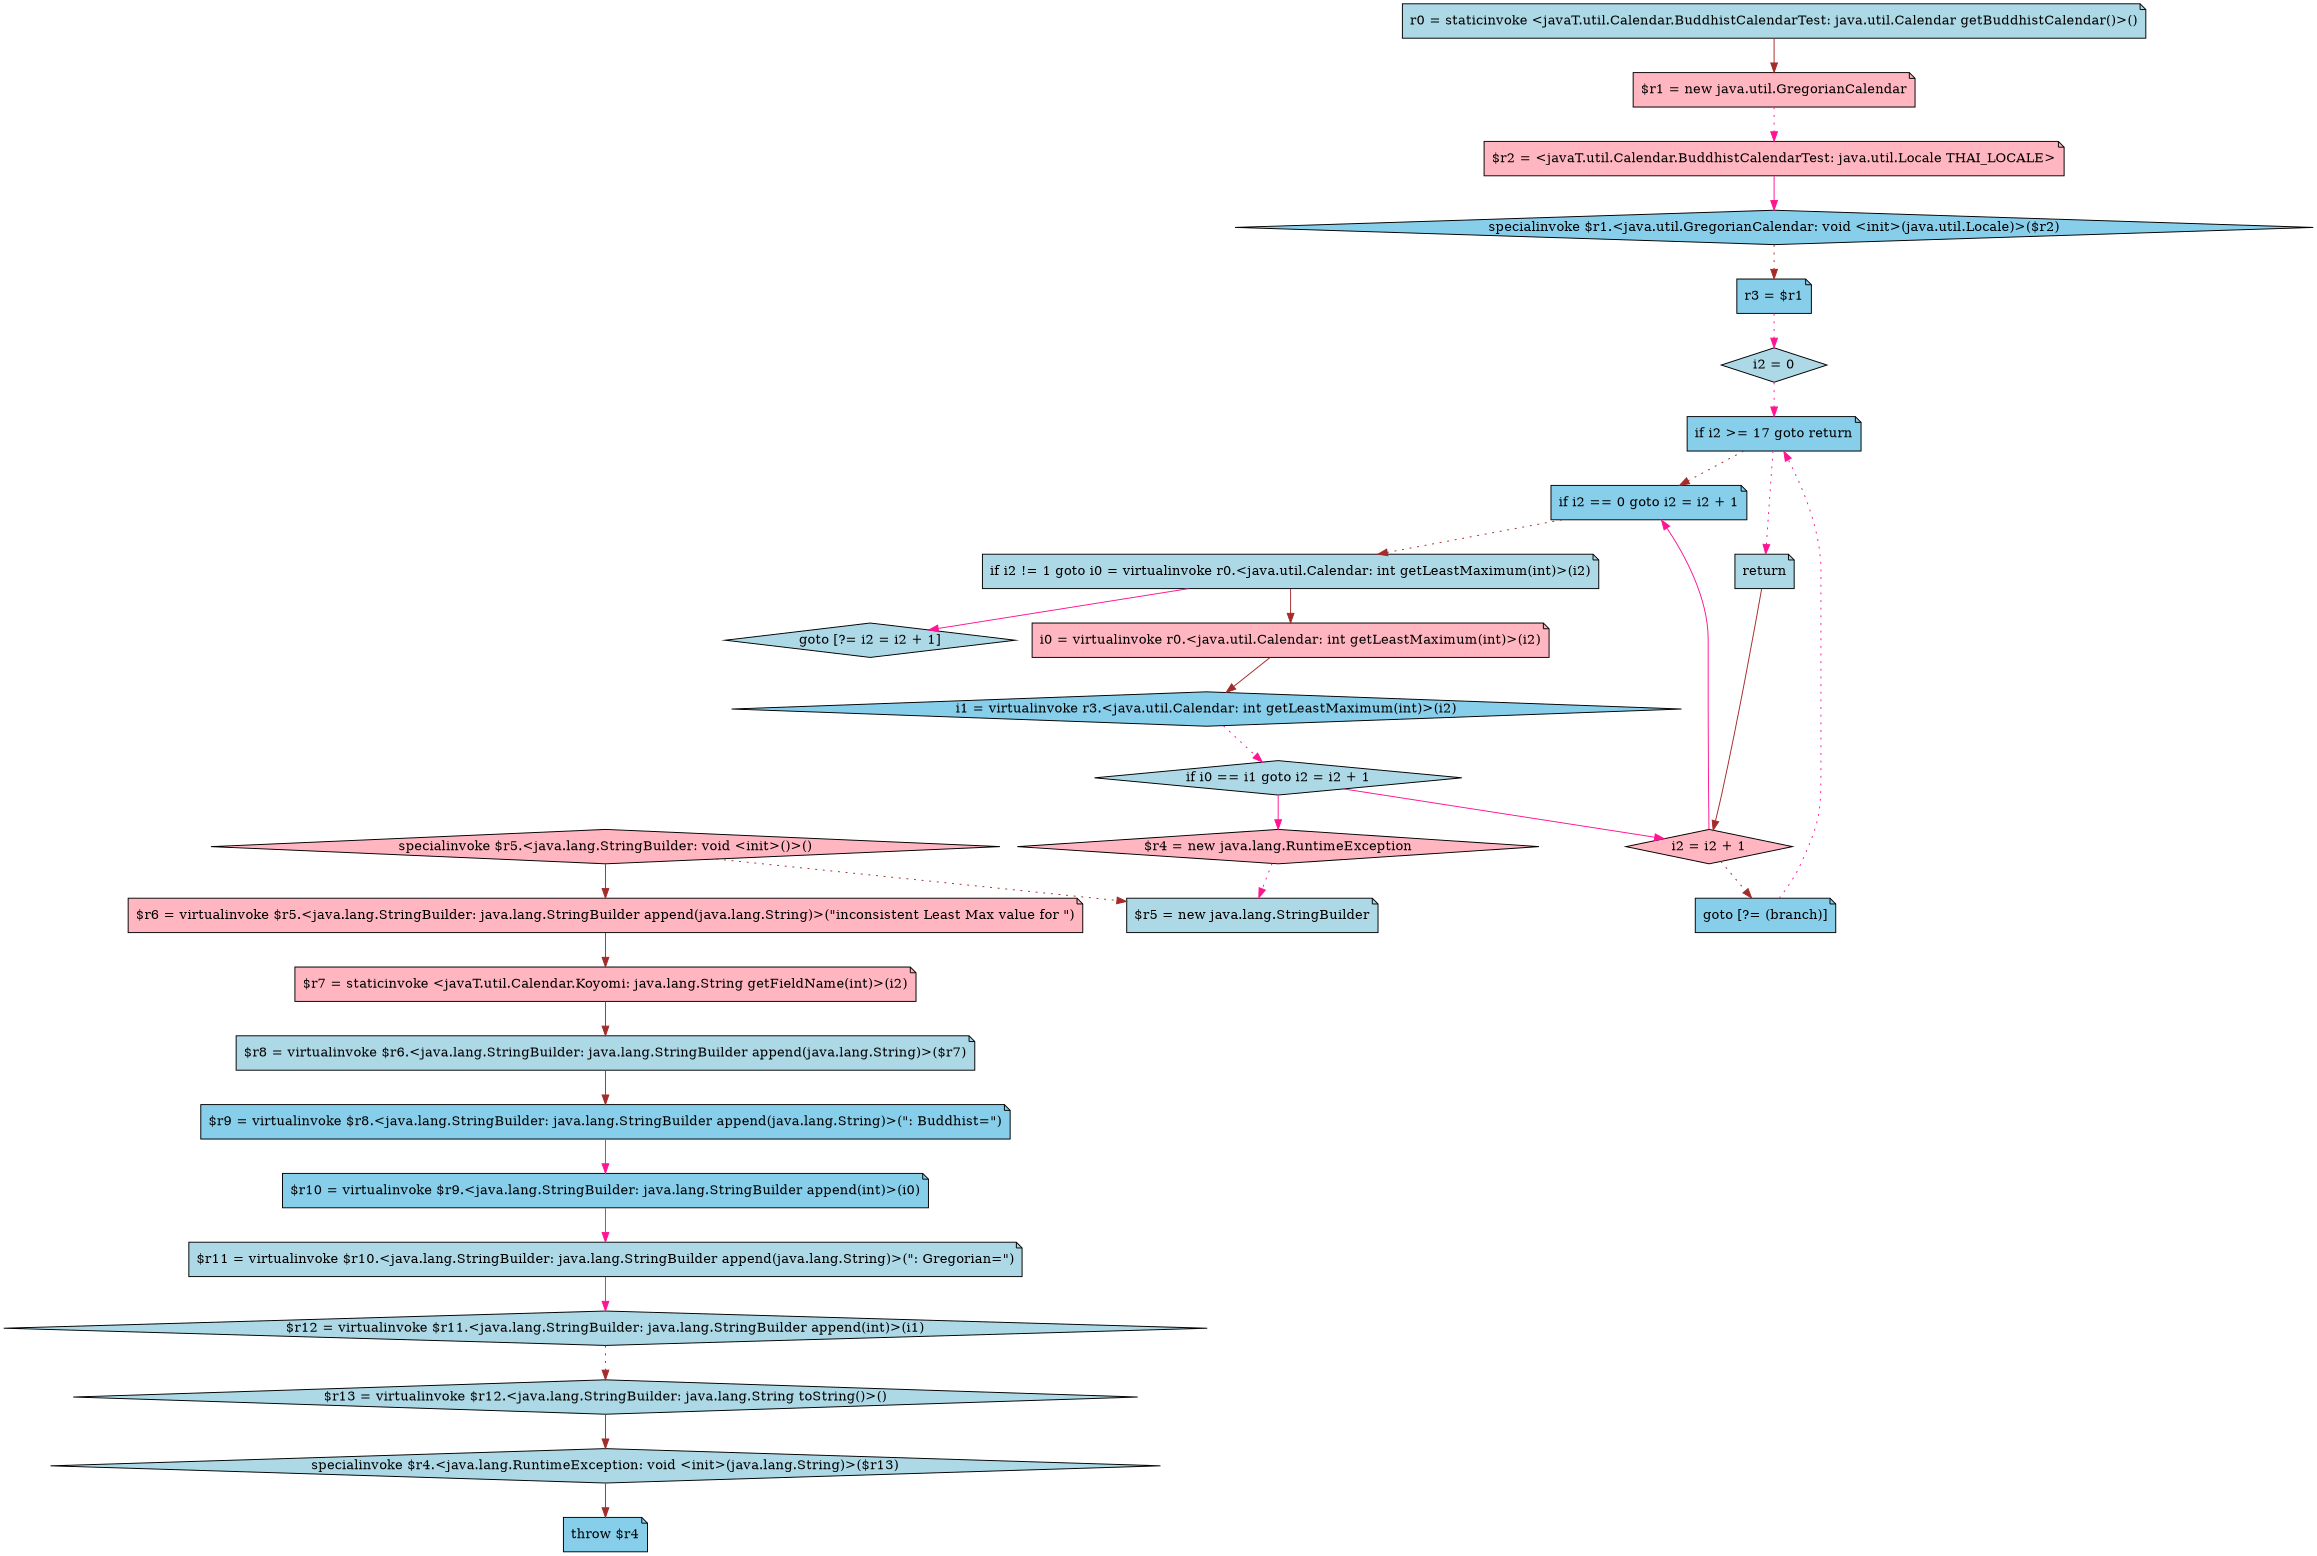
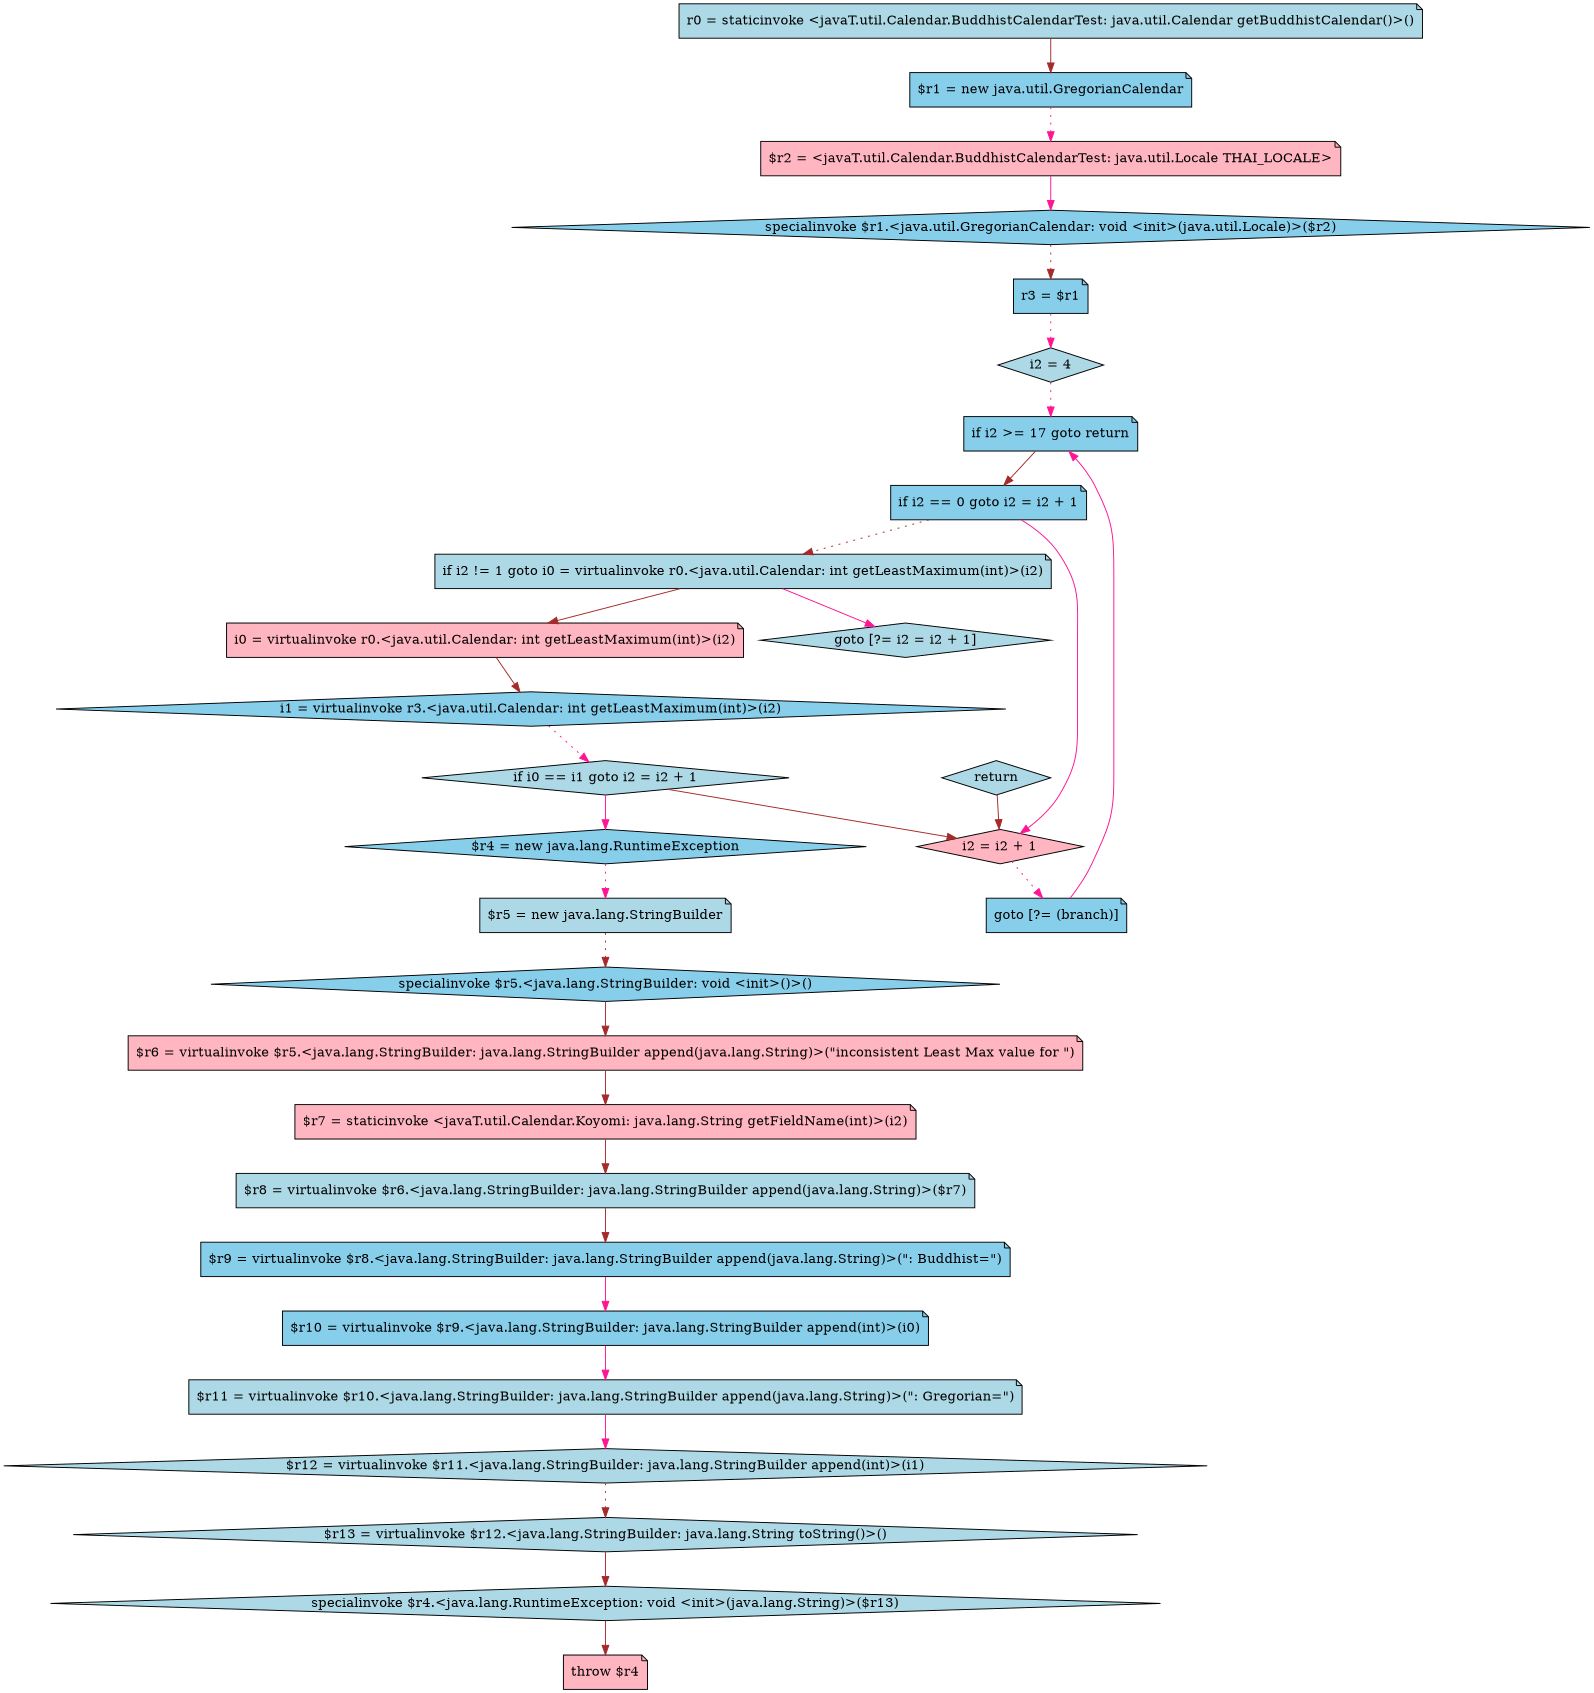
node "$r1 = new java.util.GregorianCalendar": fillcolor lightpink -> skyblue
node "i2 = 0": label "i2 = 0" -> "i2 = 4"
edge "if i2 >= 17 goto return" -> "if i2 == 0 goto i2 = i2 + 1": style dotted -> solid
edge "if i2 >= 17 goto return" -> "return": removed
node "return": shape note -> diamond
edge "i2 = i2 + 1" -> "if i2 == 0 goto i2 = i2 + 1": reversed
edge "goto [?= (branch)]" -> "if i2 >= 17 goto return": style dotted -> solid
edge "if i0 == i1 goto i2 = i2 + 1" -> "i2 = i2 + 1": color deeppink -> brown
node "specialinvoke $r5.<java.lang.StringBuilder: void <init>()>()": fillcolor lightpink -> skyblue
node "$r4 = new java.lang.RuntimeException": fillcolor lightpink -> skyblue
edge "i2 = i2 + 1" -> "goto [?= (branch)]": color brown -> deeppink
edge "specialinvoke $r5.<java.lang.StringBuilder: void <init>()>()" -> "$r5 = new java.lang.StringBuilder": reversed
node "throw $r4": fillcolor skyblue -> lightpink
